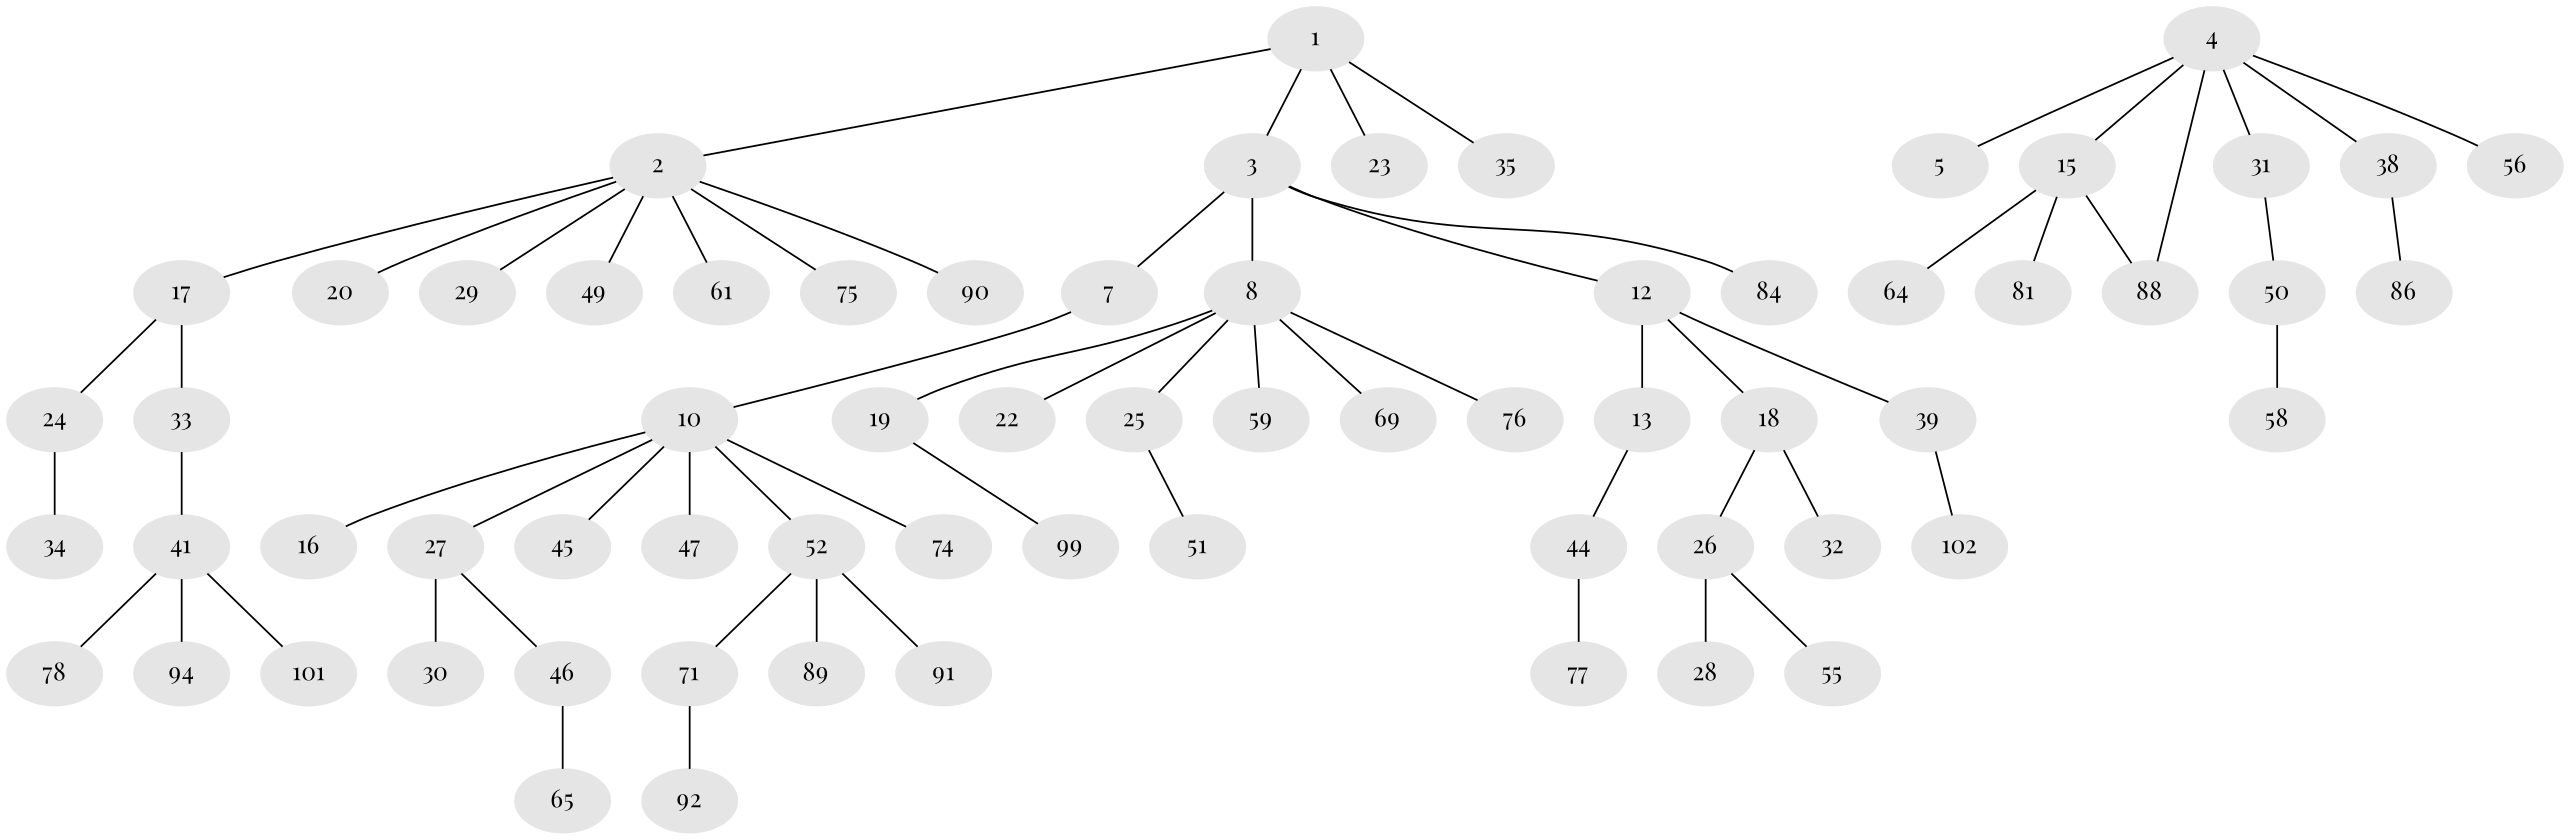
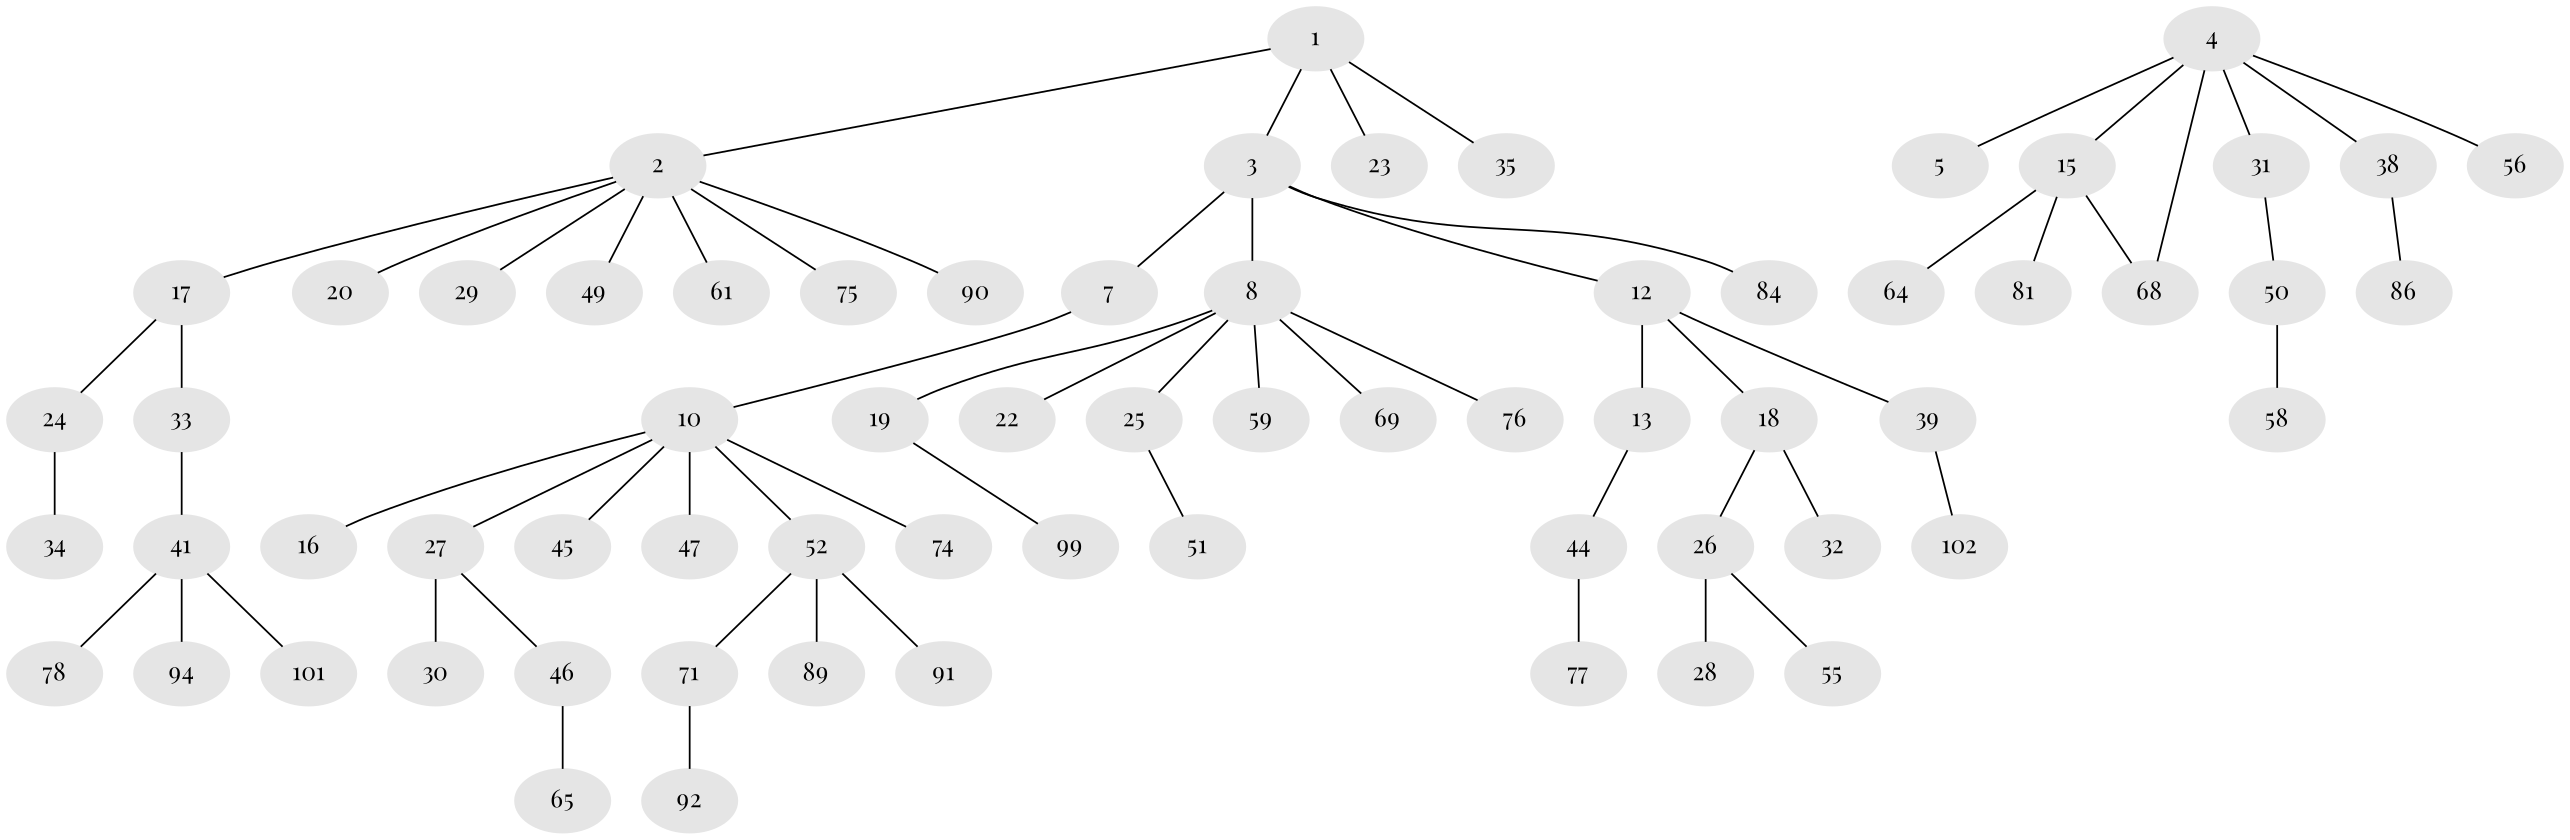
node "88": label "88" -> "68"
